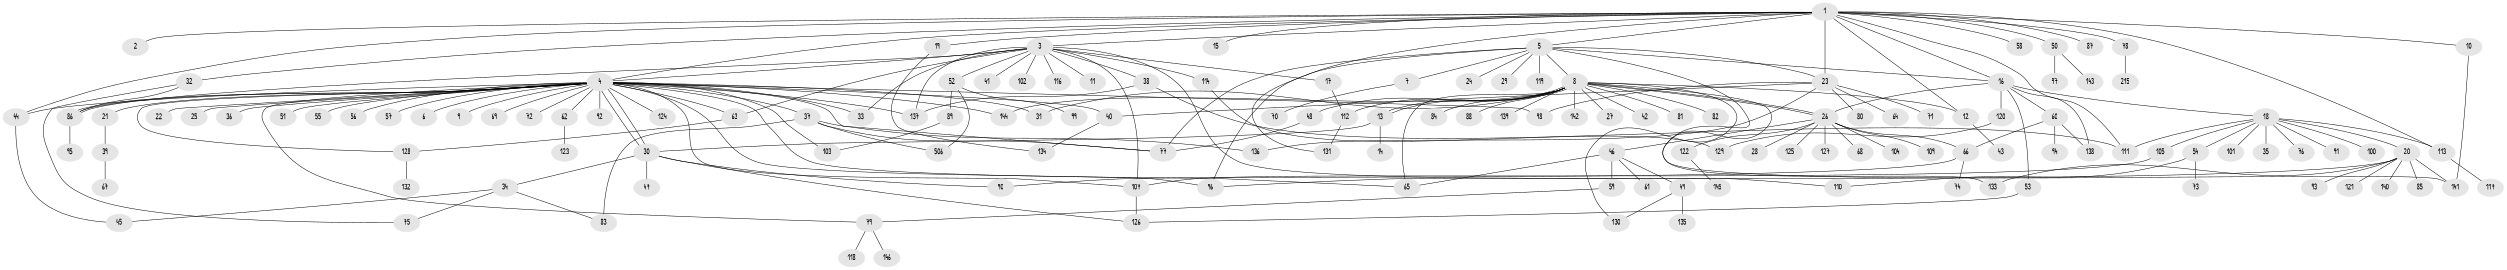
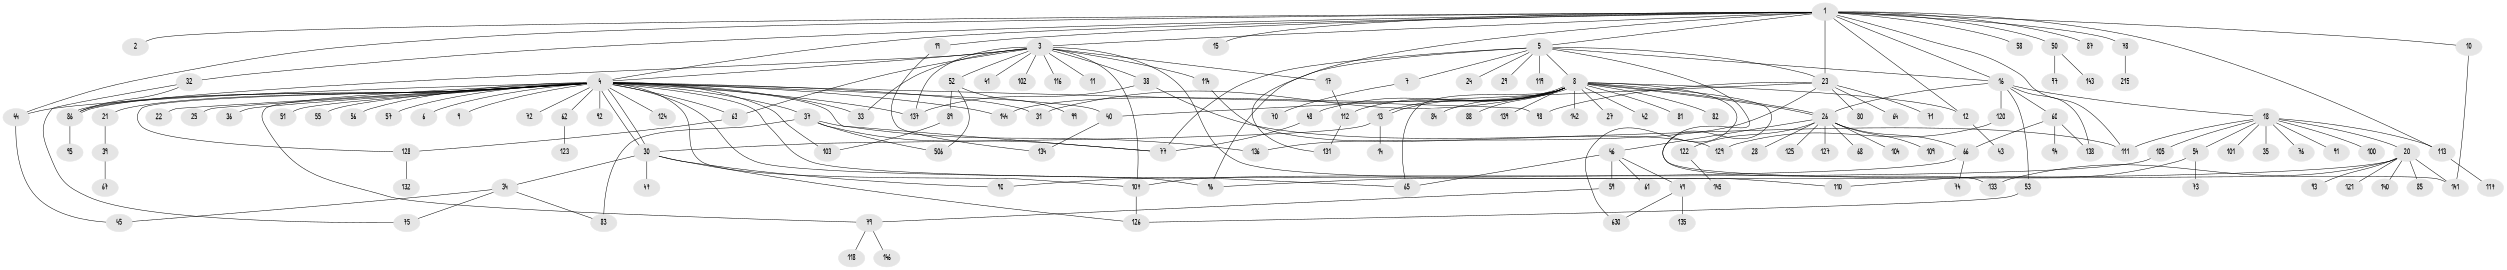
node "69": removed
node "130": label "130" -> "630"
